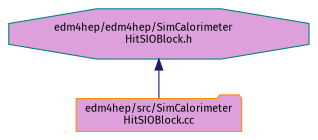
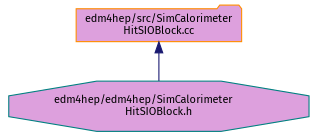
edge "edm4hep/src/SimCalorimeter HitSIOBlock.cc" -> "edm4hep/edm4hep/SimCalorimeter HitSIOBlock.h": reversed
